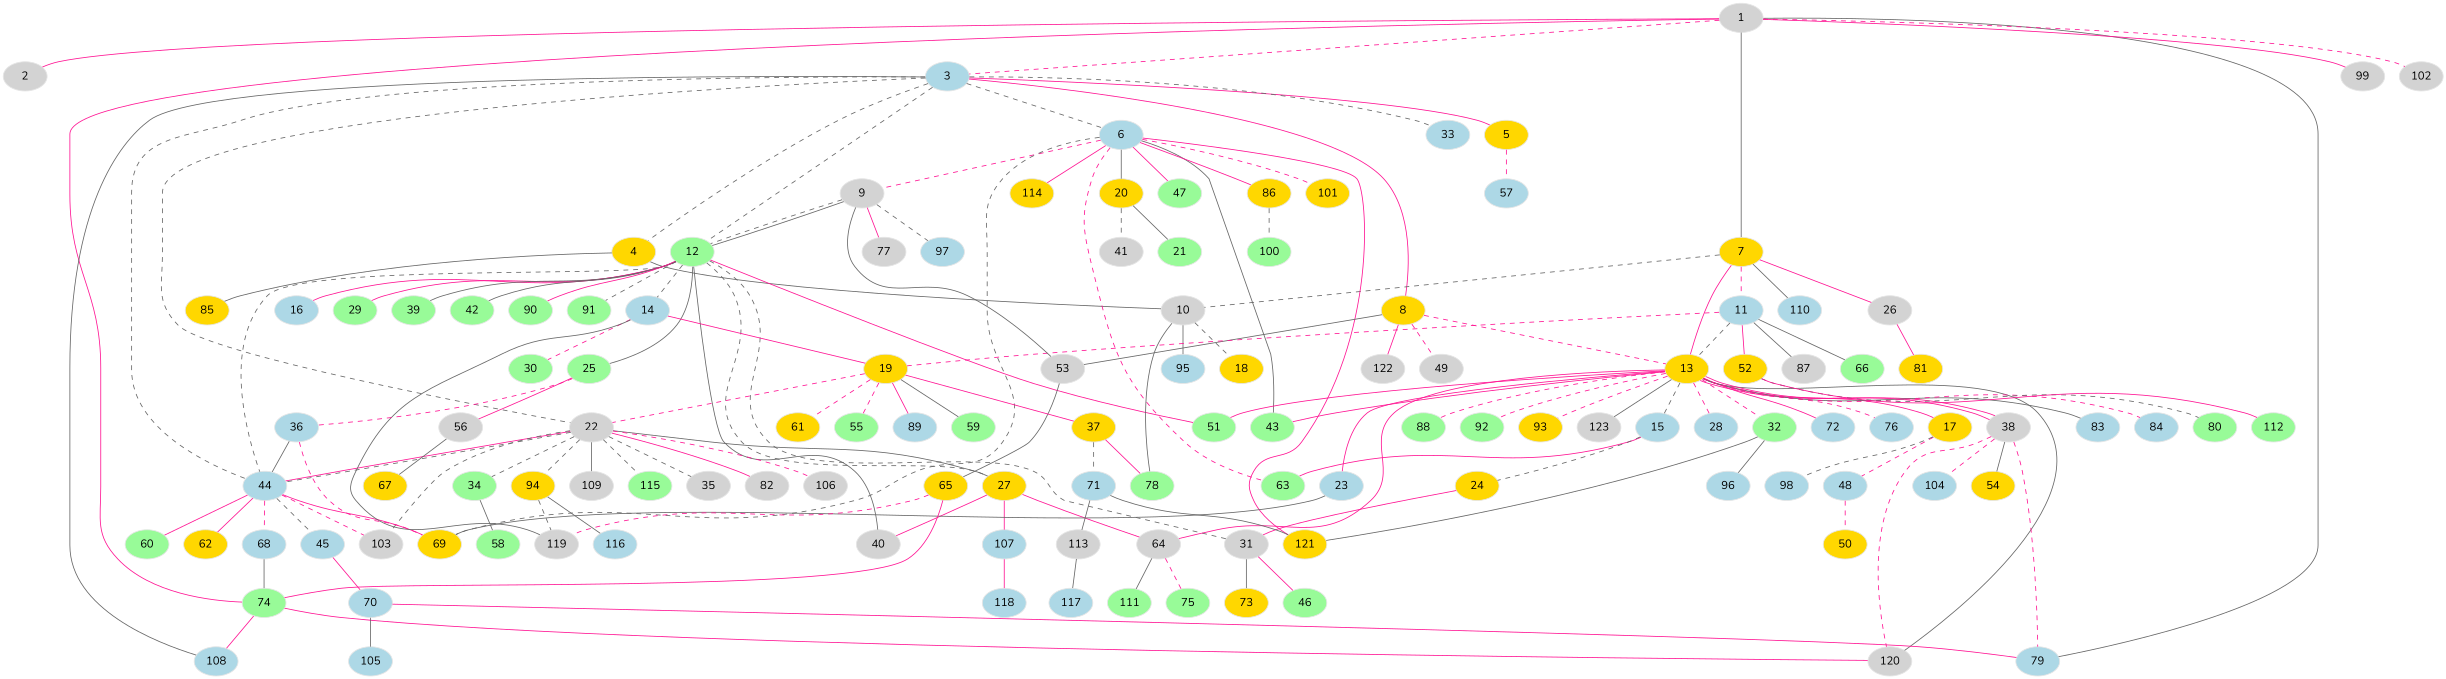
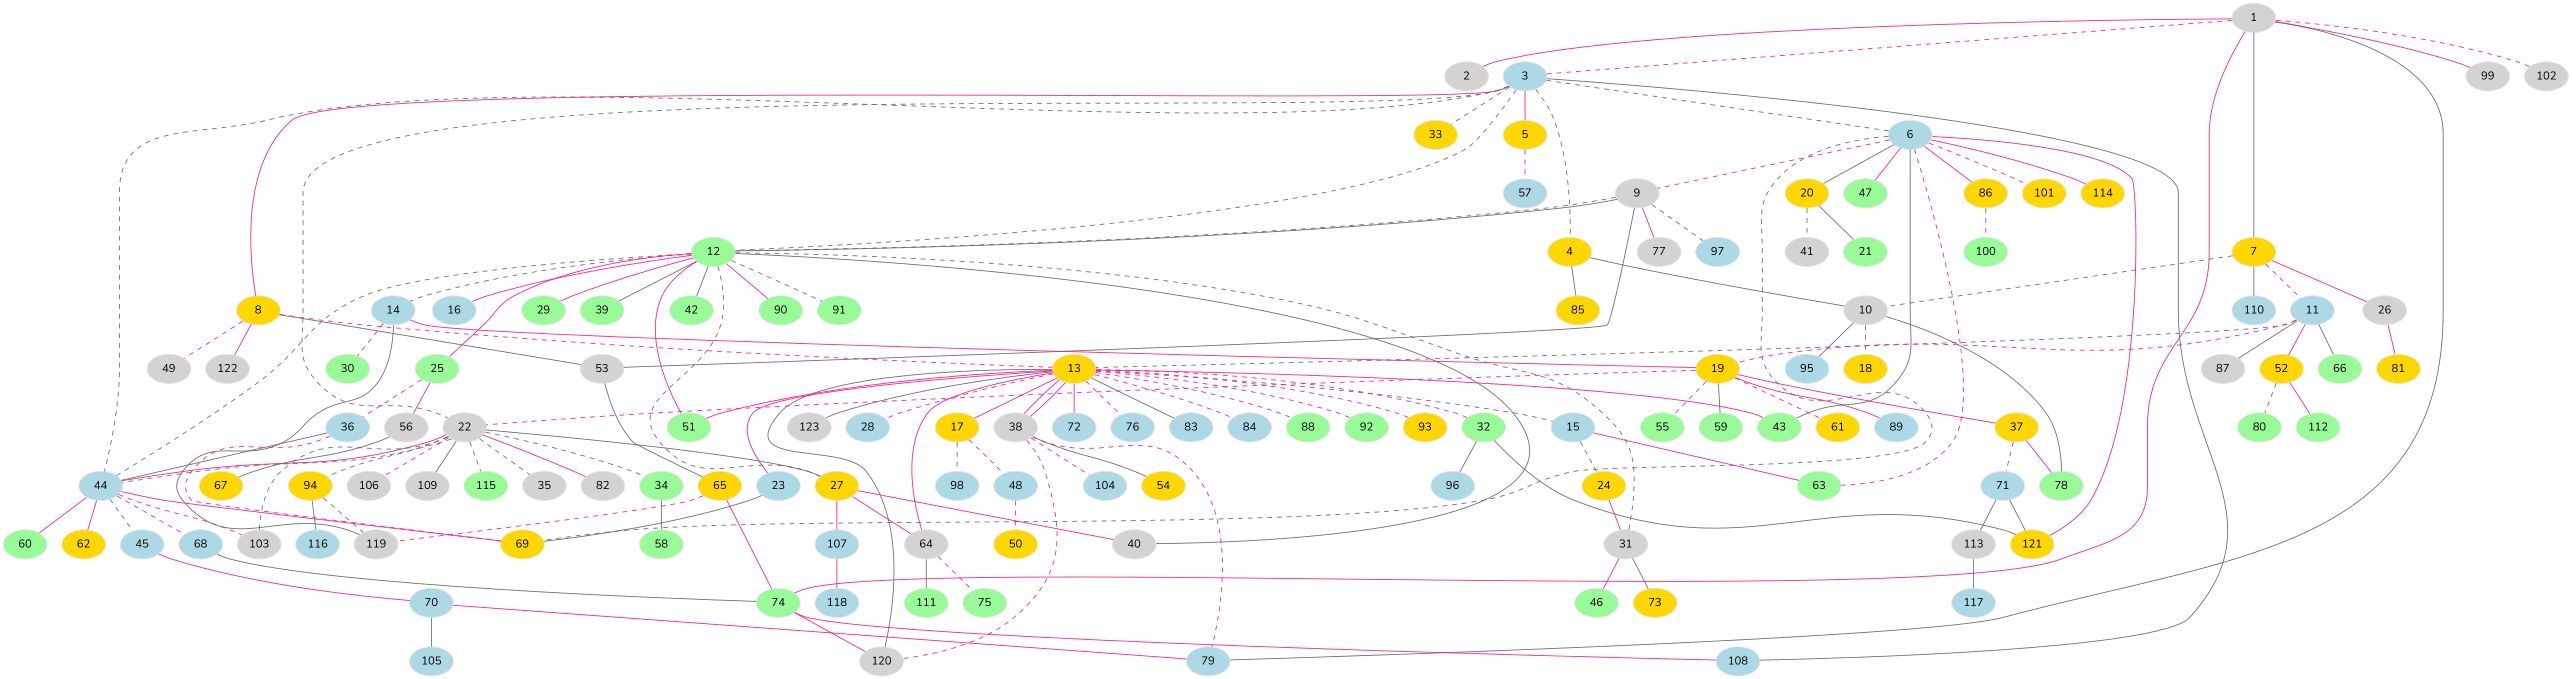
node "33": fillcolor lightblue -> gold
edge "7" -- "13": removed
edge "12" -- "25": color gray40 -> deeppink
